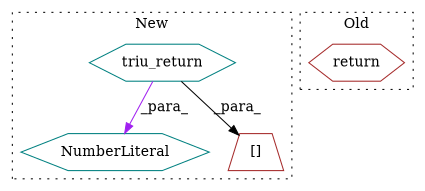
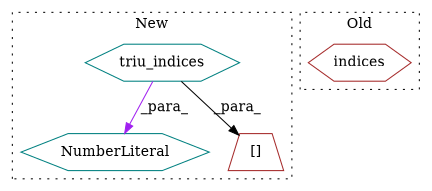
node "triu_return": label "triu_return" -> "triu_indices"
node "return": label "return" -> "indices"
